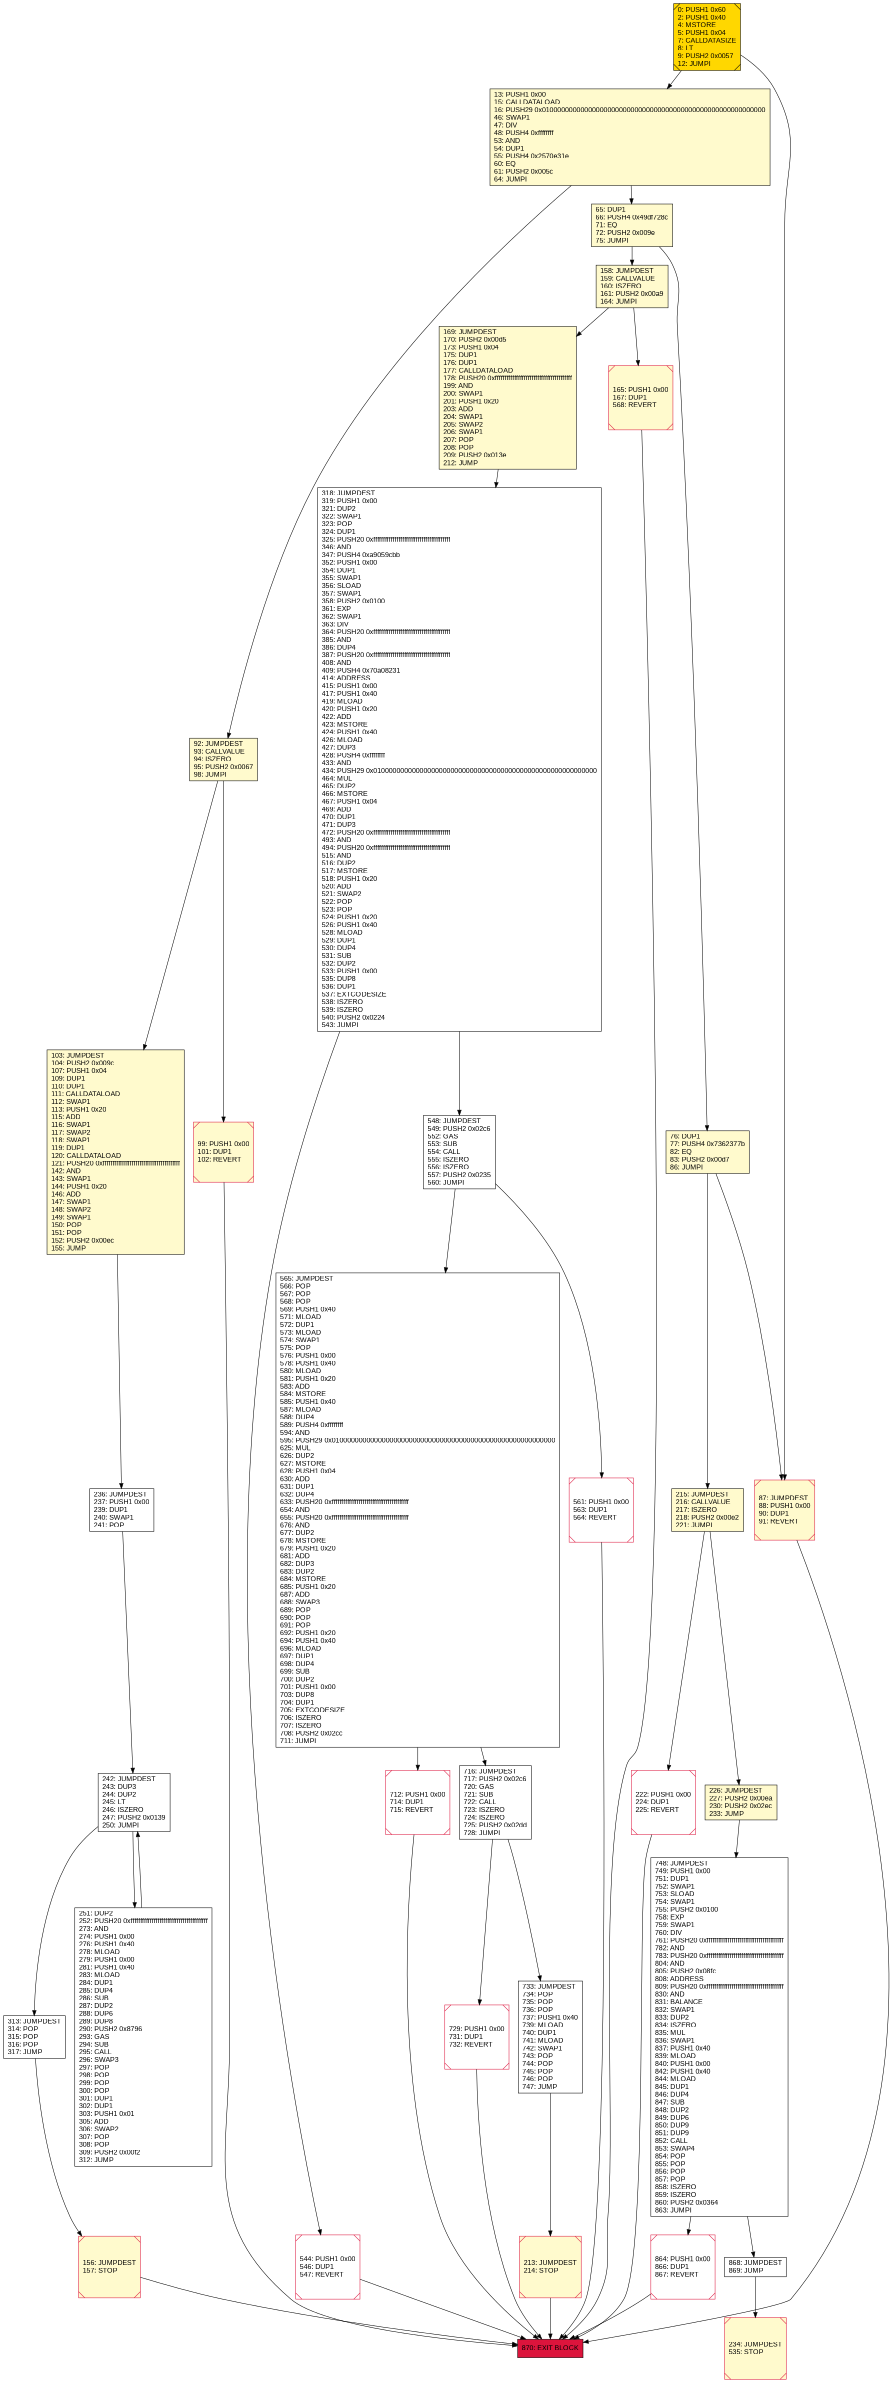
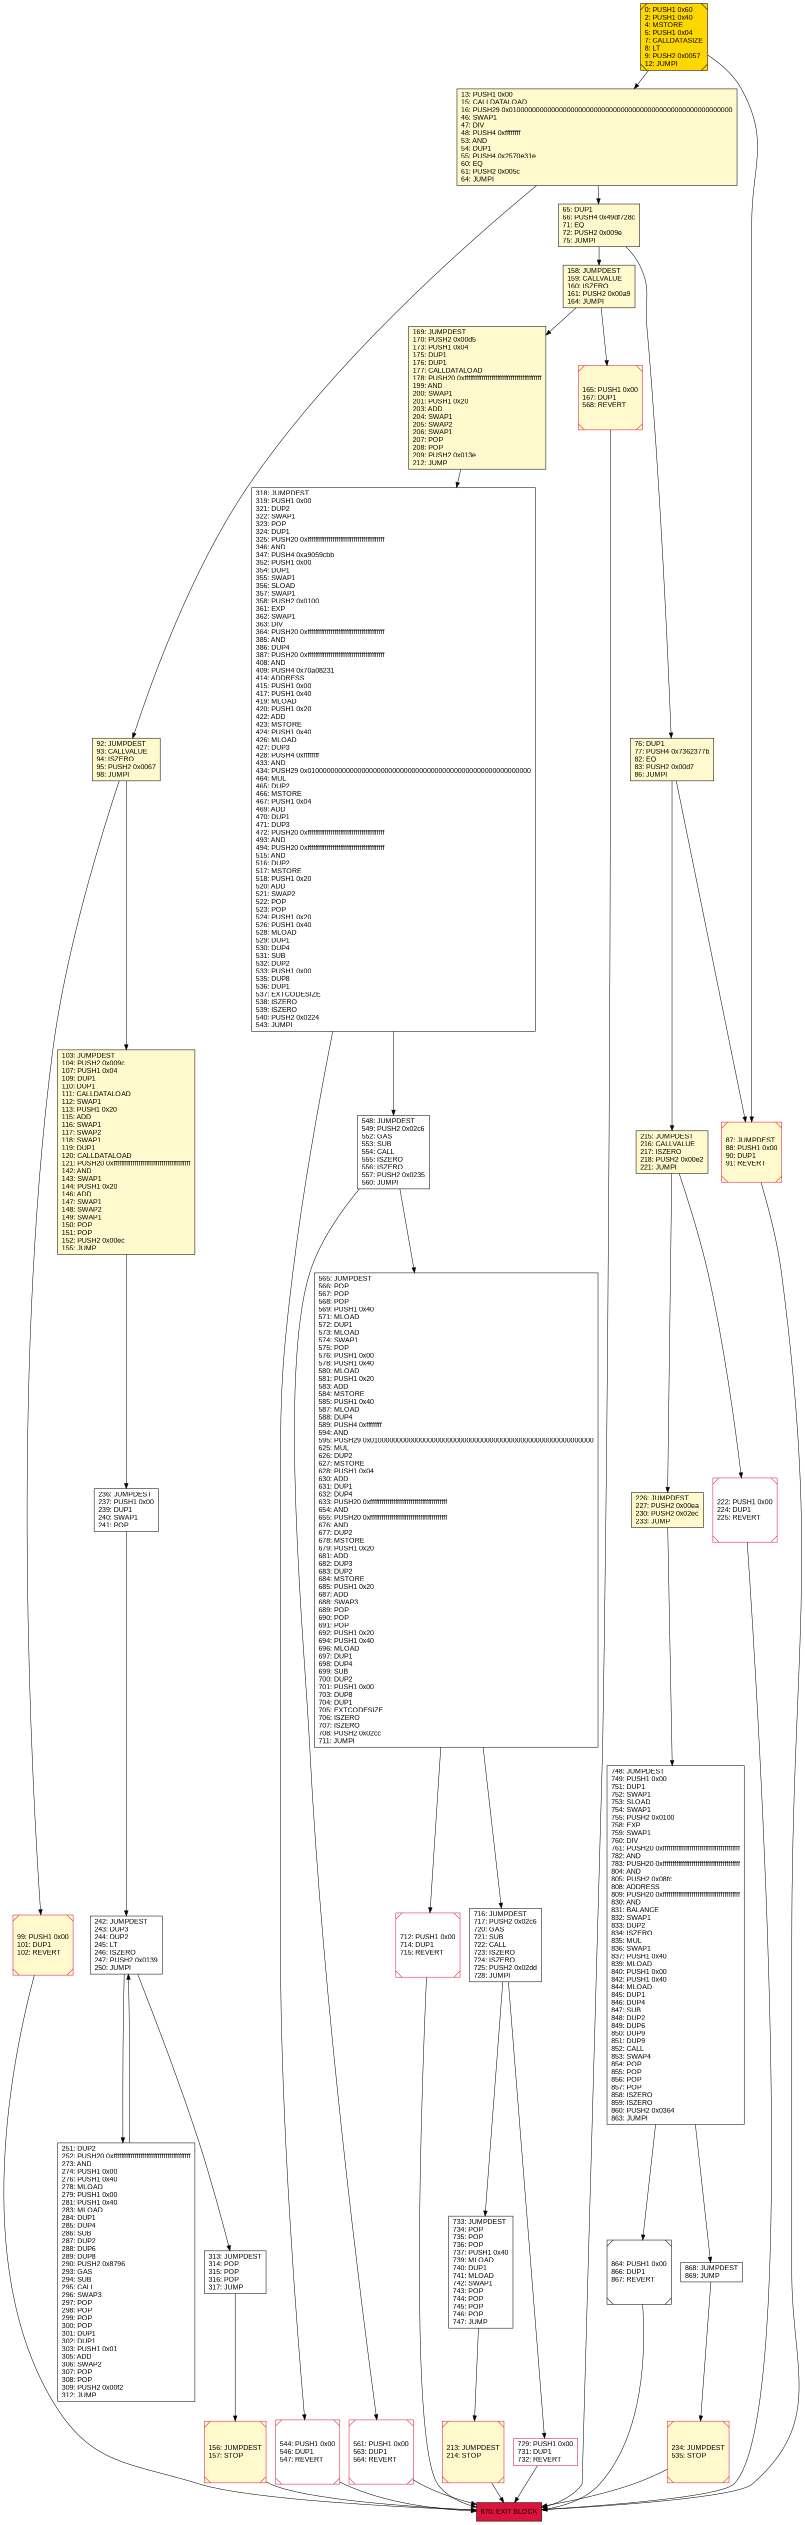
node "729: PUSH1 0x00 731: DUP1 732: REVERT": shape Msquare -> box
node "864: PUSH1 0x00 866: DUP1 867: REVERT": color crimson -> black
edge "234: JUMPDEST 535: STOP" -> "870: EXIT BLOCK": added
